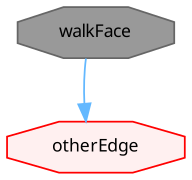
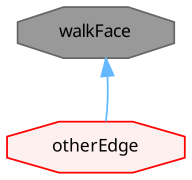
edge "walkFace" -> "otherEdge": reversed
